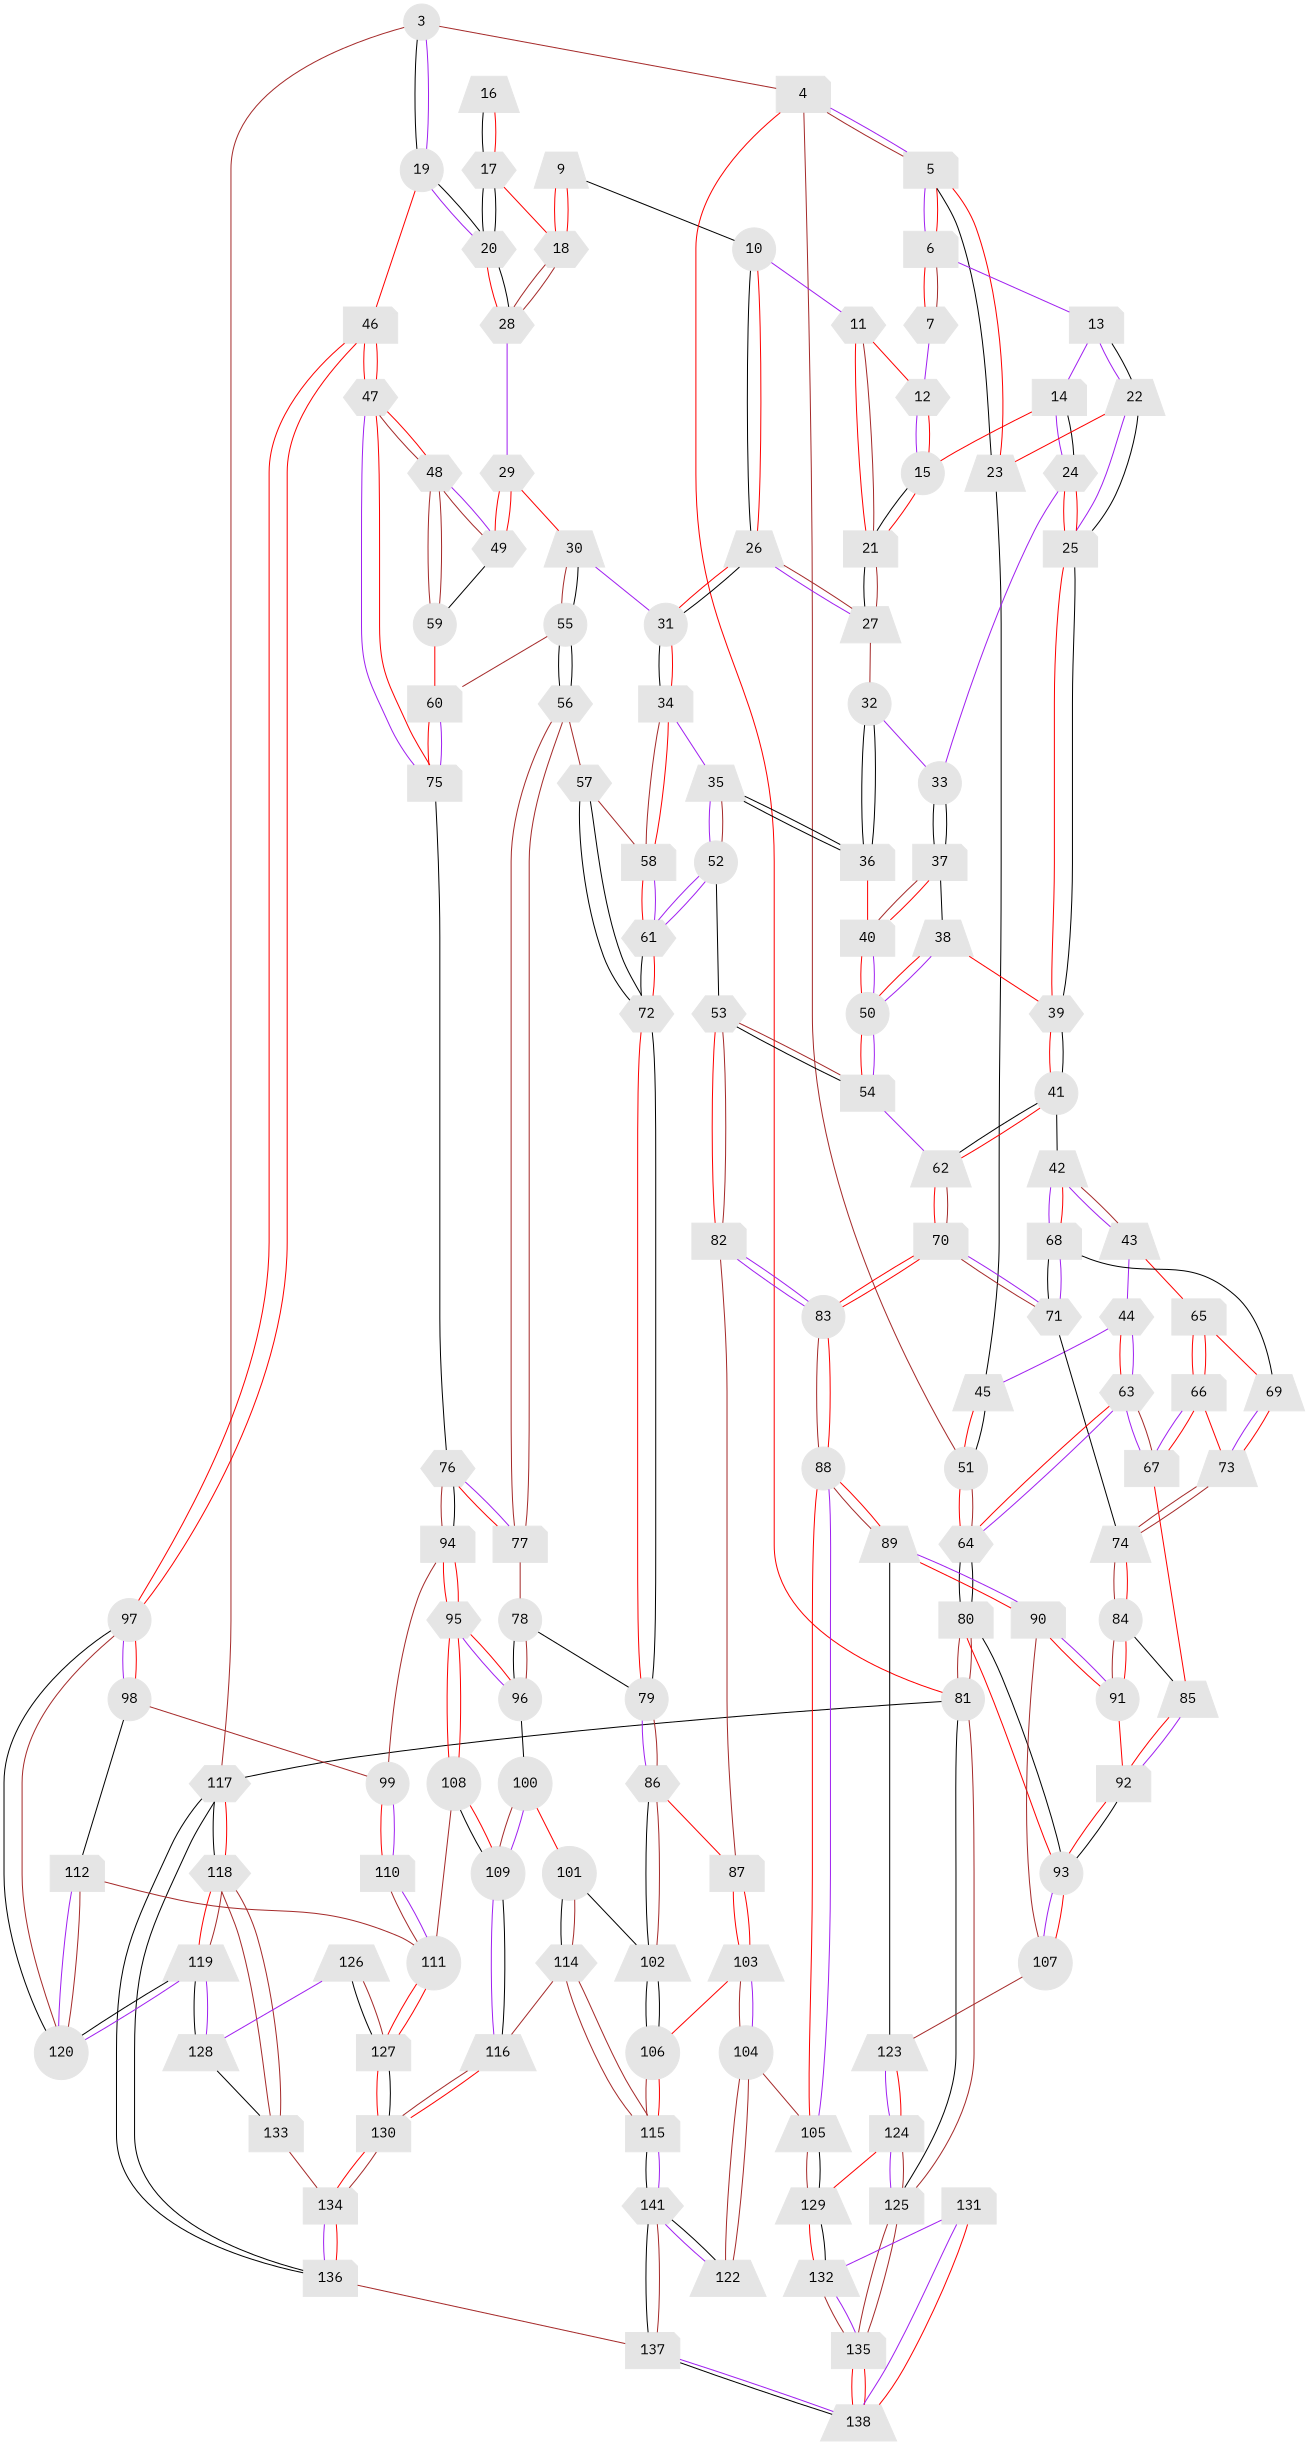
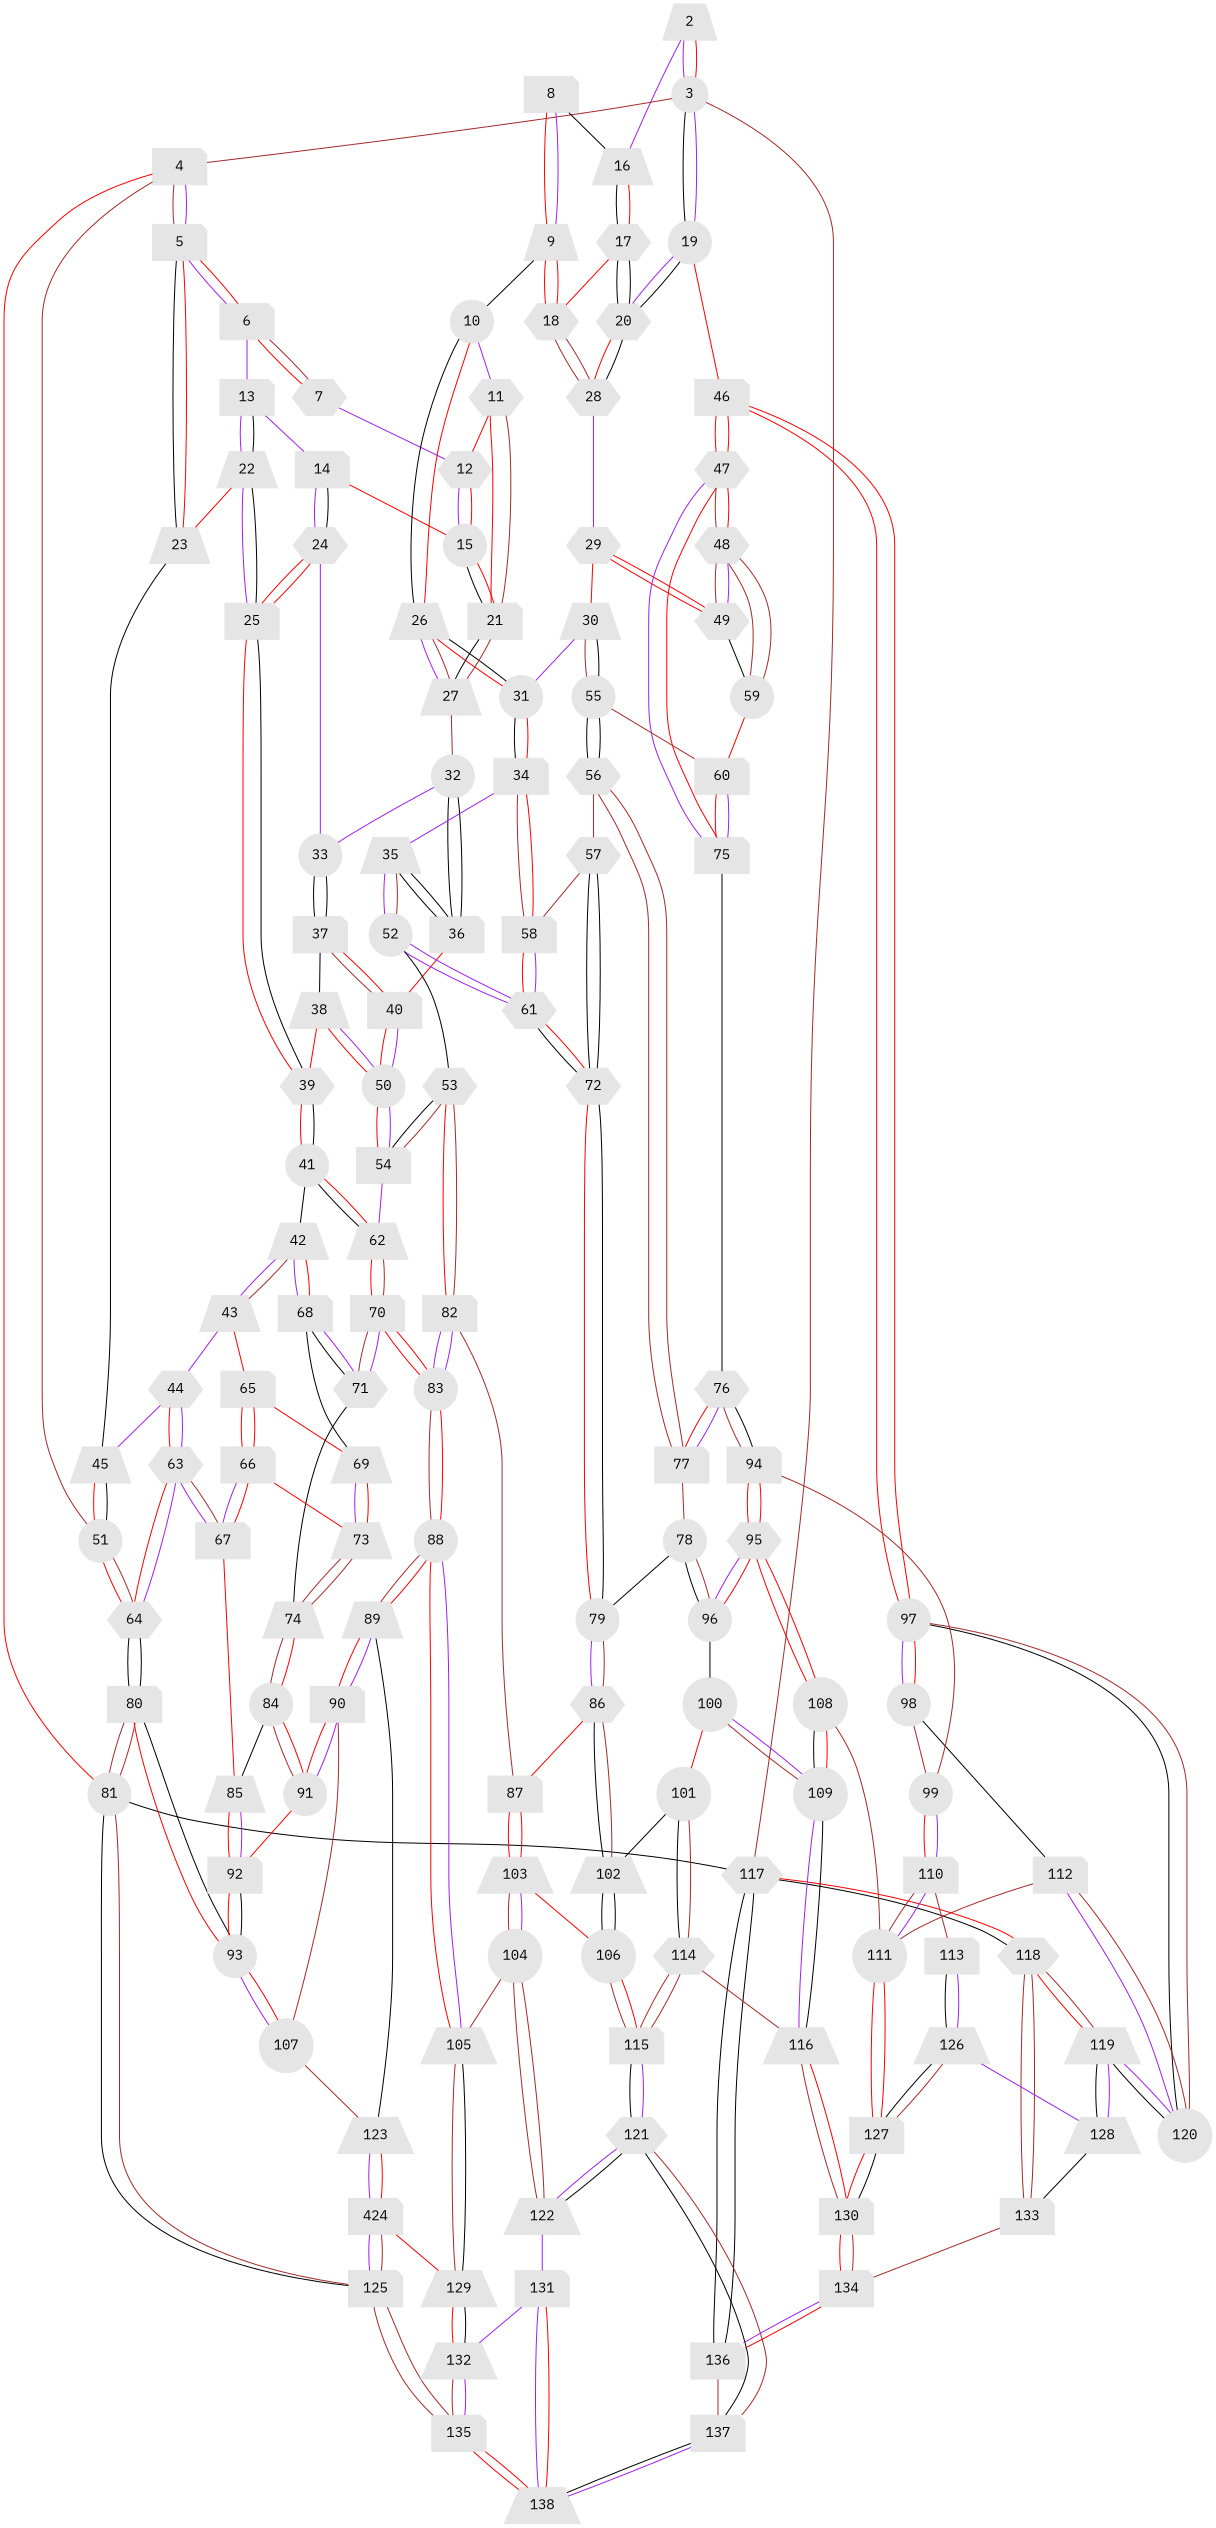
node "2": added
node "8": added
node "113": added
node "124": label "124" -> "424"
node "141": label "141" -> "121"
edge "122" -- "131": added
